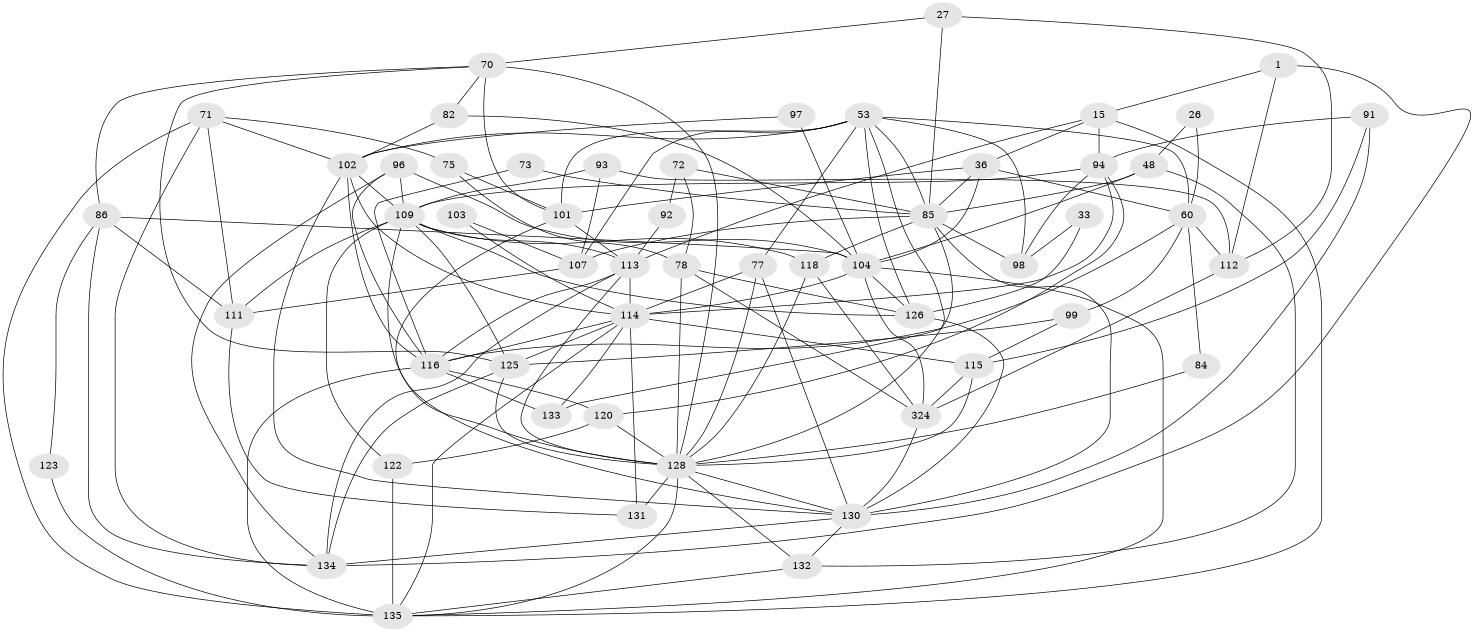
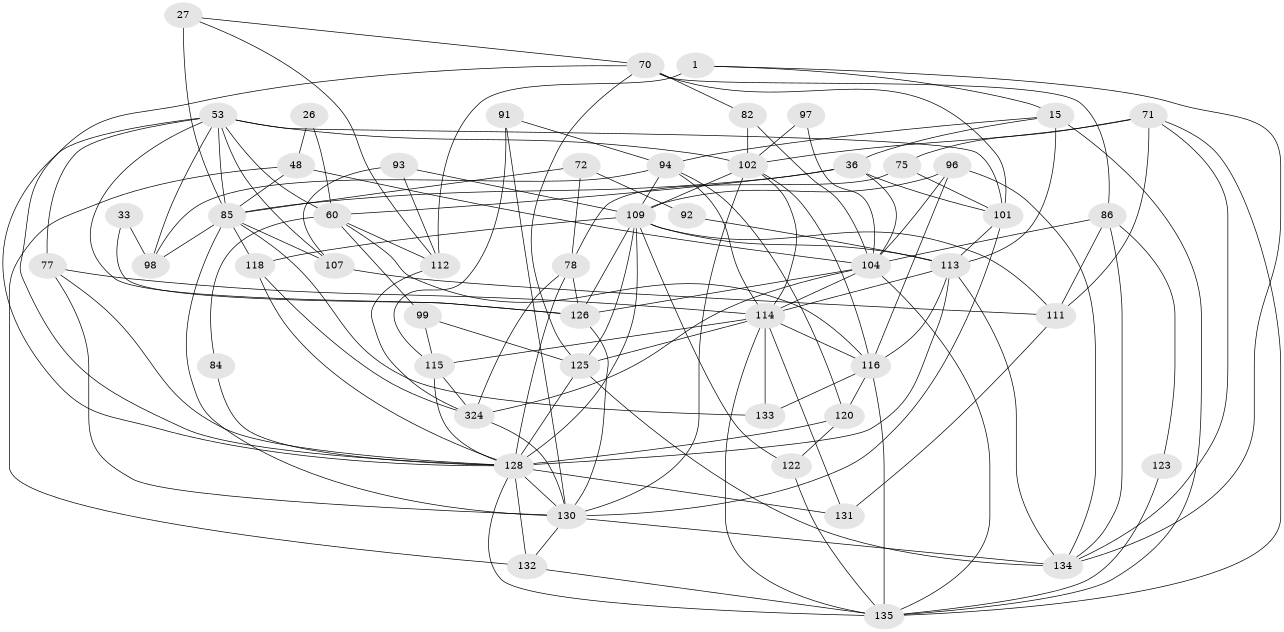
node "73": removed
node "103": removed
